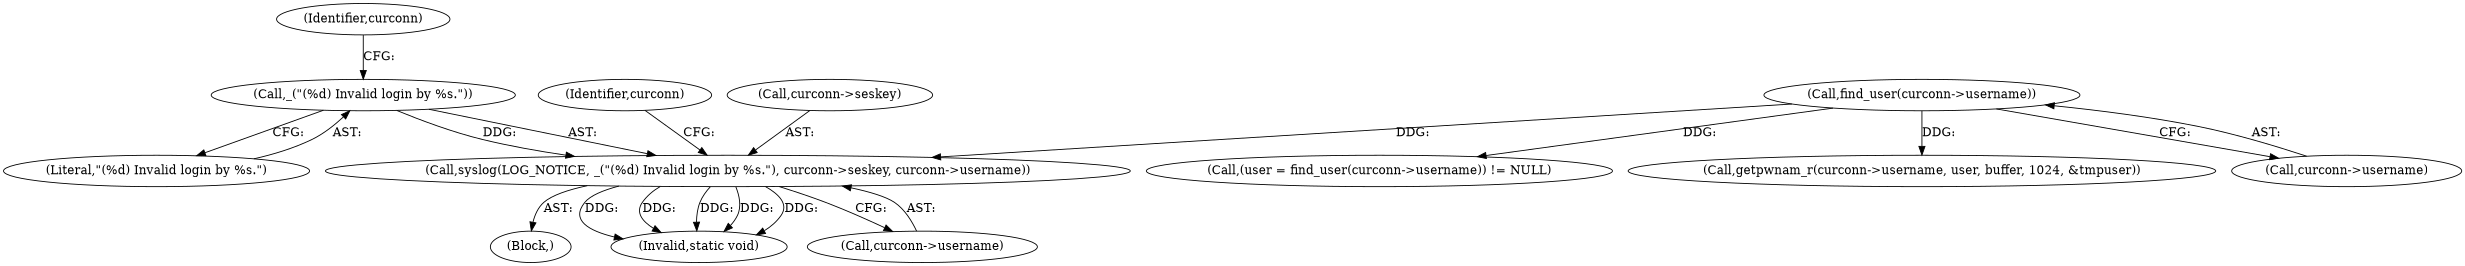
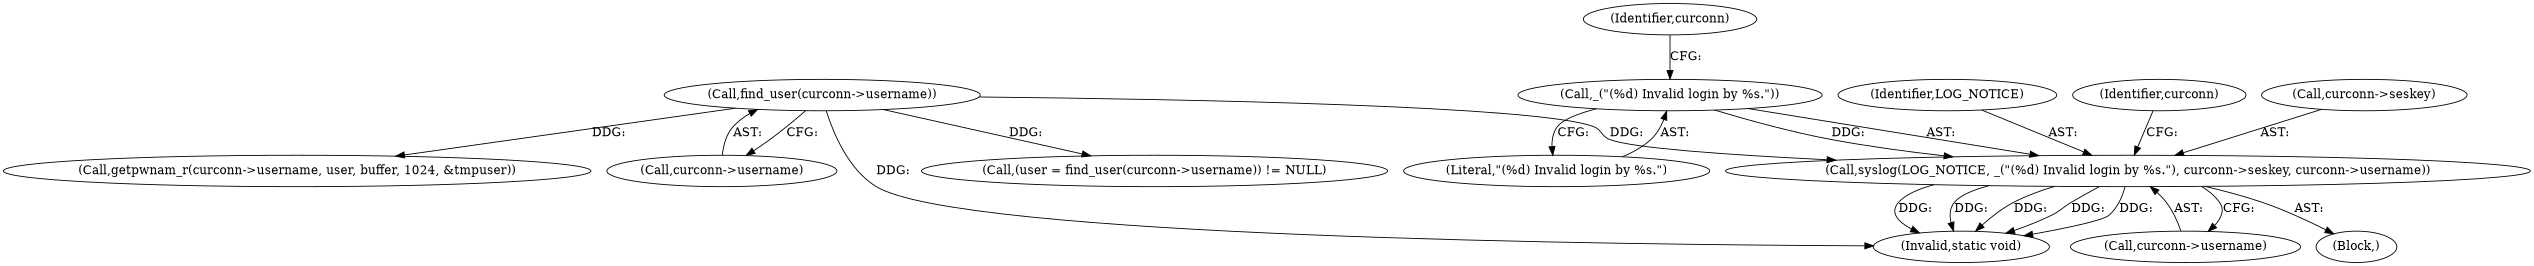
node "(Identifier,LOG_NOTICE)": added
edge "(Call,find_user(curconn->username))" -> "(Invalid,static void)": added, label "DDG:"
